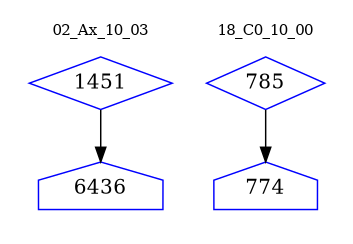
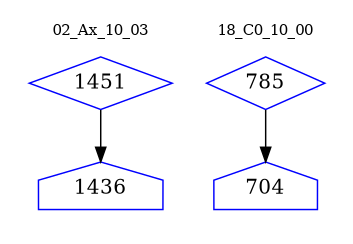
node "6436": label "6436" -> "1436"
node "774": label "774" -> "704"
